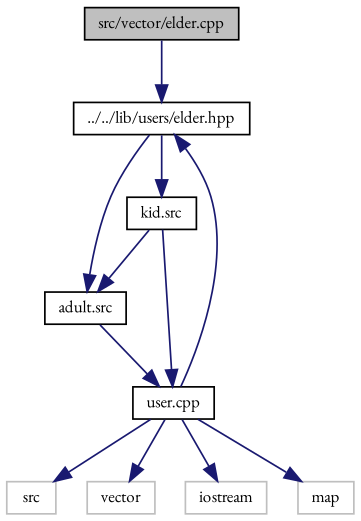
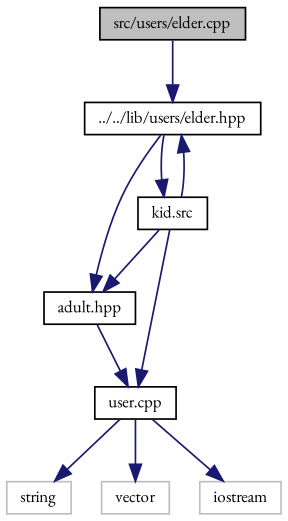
node "src/vector/elder.cpp": label "src/vector/elder.cpp" -> "src/users/elder.cpp"
edge "user.cpp" -> "../../lib/users/elder.hpp": now "kid.src" -> "../../lib/users/elder.hpp"
node "adult.src": label "adult.src" -> "adult.hpp"
node "src": label "src" -> "string"
node "map": removed
